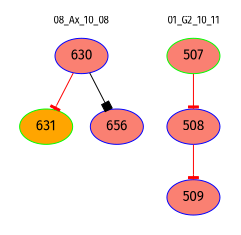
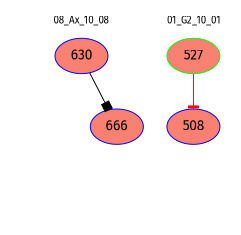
cluster "01_G2_10_11": label "01_G2_10_11" -> "01_G2_10_01"
node "507": label "507" -> "527"
node "631": removed
node "656": label "656" -> "666"
node "509": removed
